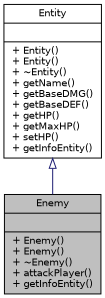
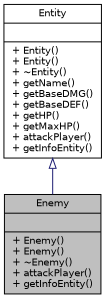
node "Entity": text "+ setHP()" -> "+ attackPlayer()"
